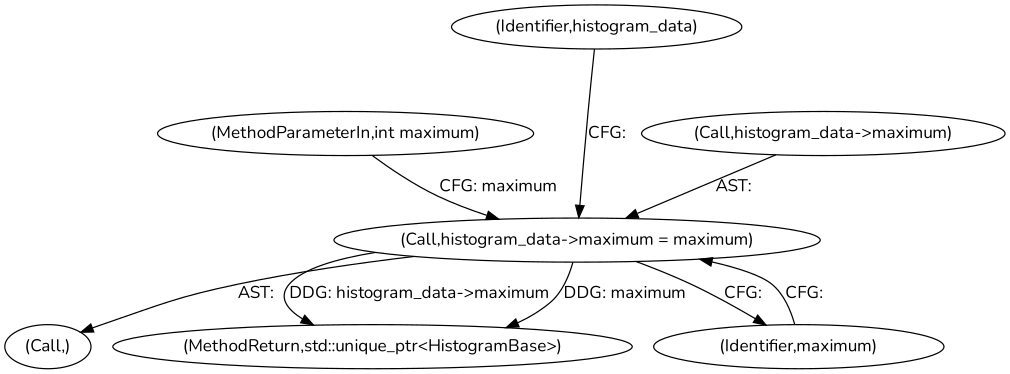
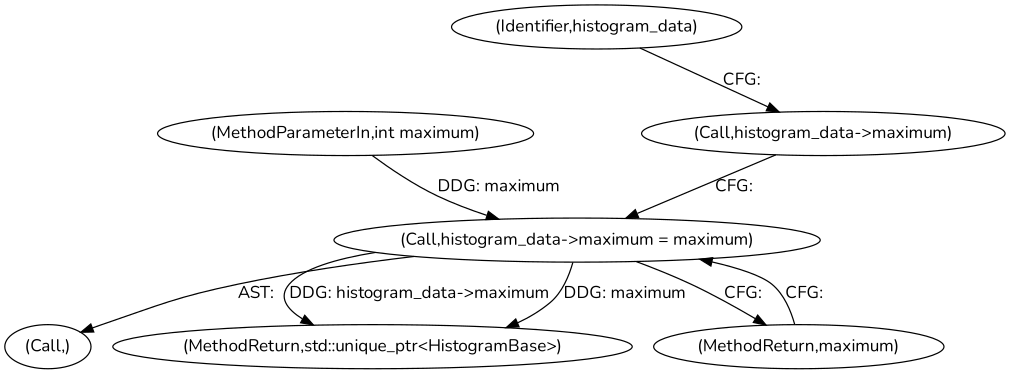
edge "(Identifier,histogram_data)" -> "(Call,histogram_data->maximum = maximum)": now "(Identifier,histogram_data)" -> "(Call,histogram_data->maximum)"
edge "(MethodParameterIn,int maximum)" -> "(Call,histogram_data->maximum = maximum)": label "CFG: maximum" -> "DDG: maximum"
edge "(Call,histogram_data->maximum)" -> "(Call,histogram_data->maximum = maximum)": label "AST: " -> "CFG: "
node "(Identifier,maximum)": label "(Identifier,maximum)" -> "(MethodReturn,maximum)"
